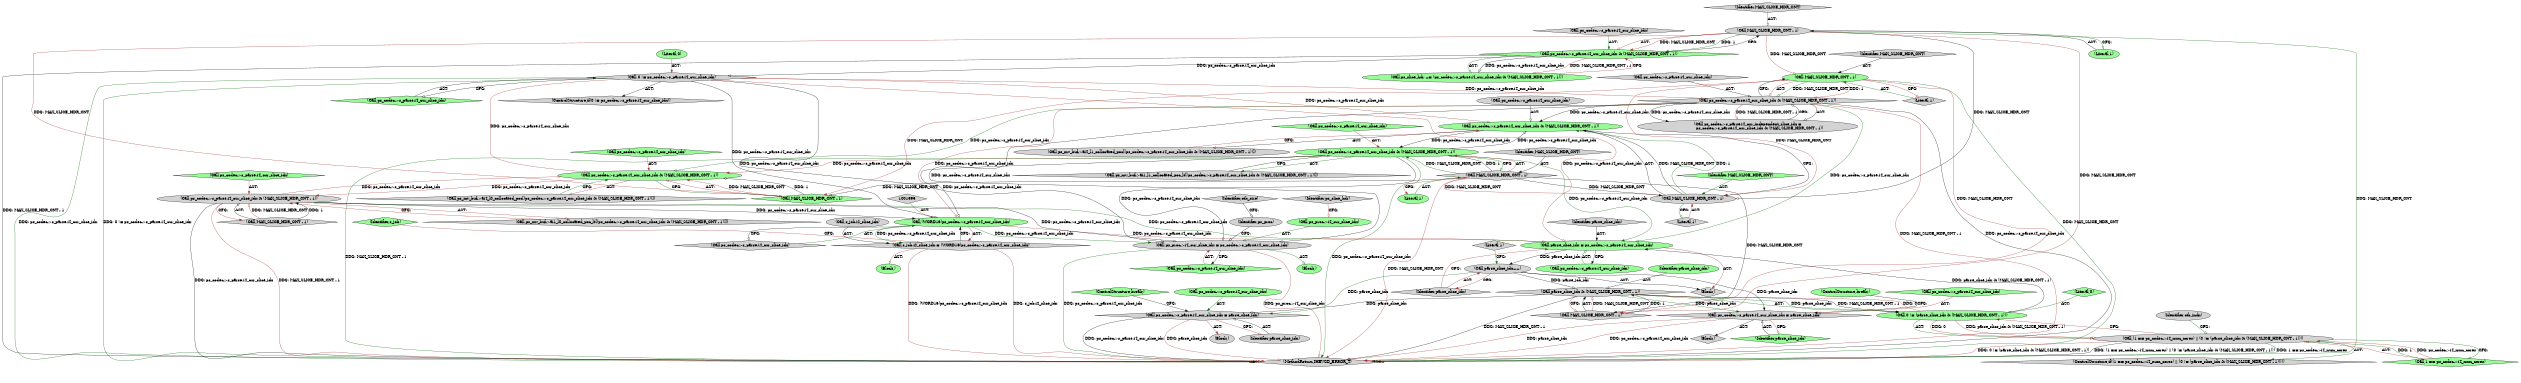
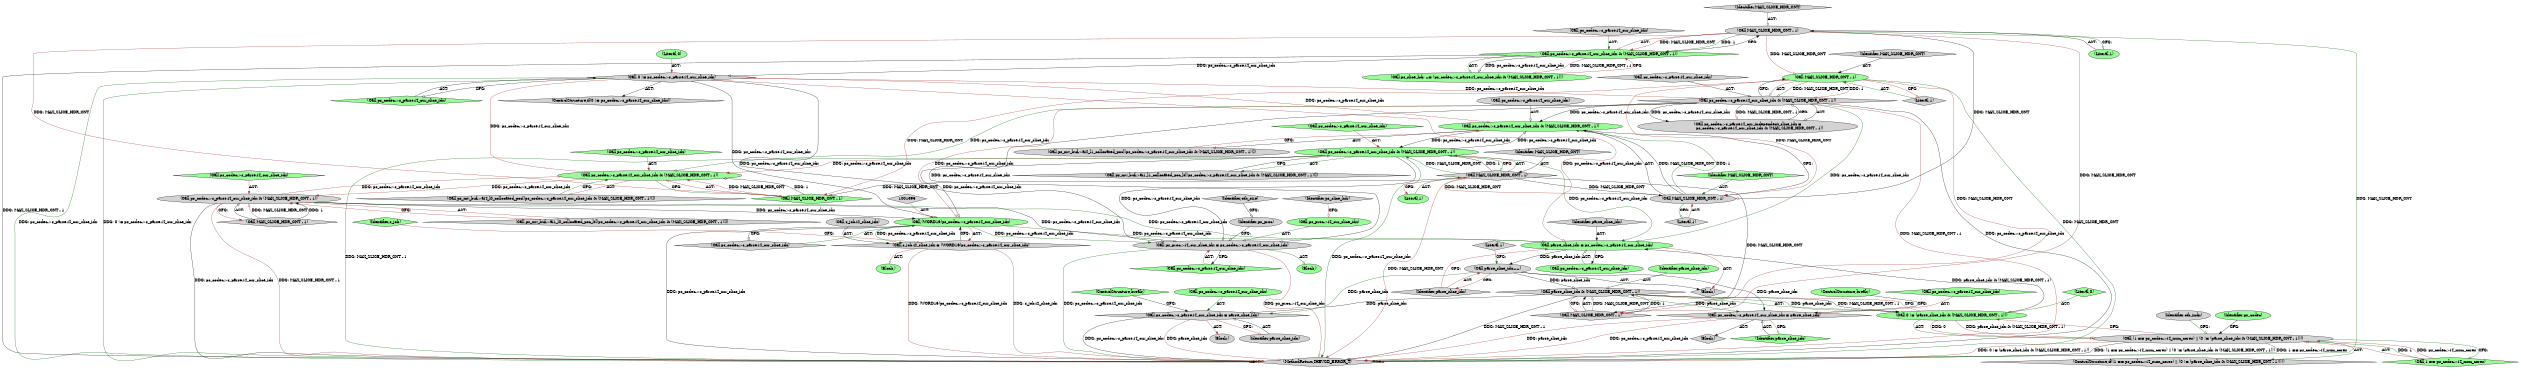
edge "(Call,(WORD16)ps_codec->s_parse.i4_cur_slice_idx)" -> "(Call,parse_slice_idx = ps_codec->s_parse.i4_cur_slice_idx)": color brown -> darkgreen
edge "(Call,parse_slice_idx++)" -> "(Call,parse_slice_idx & (MAX_SLICE_HDR_CNT - 1))": label "DDG: parse_job_idx" -> "DDG: parse_slice_idx"
edge "(Call,0 != (parse_slice_idx & (MAX_SLICE_HDR_CNT - 1)))" -> "(Call,parse_slice_idx & (MAX_SLICE_HDR_CNT - 1))": label "DDG: 0" -> "CFG: "
node "(Identifier,ps_codec)": added
edge "(Call,(WORD16)ps_codec->s_parse.i4_cur_slice_idx)" -> "(MethodReturn,IHEVCD_ERROR_T)": added, label "DDG: ps_codec->s_parse.i4_cur_slice_idx"
